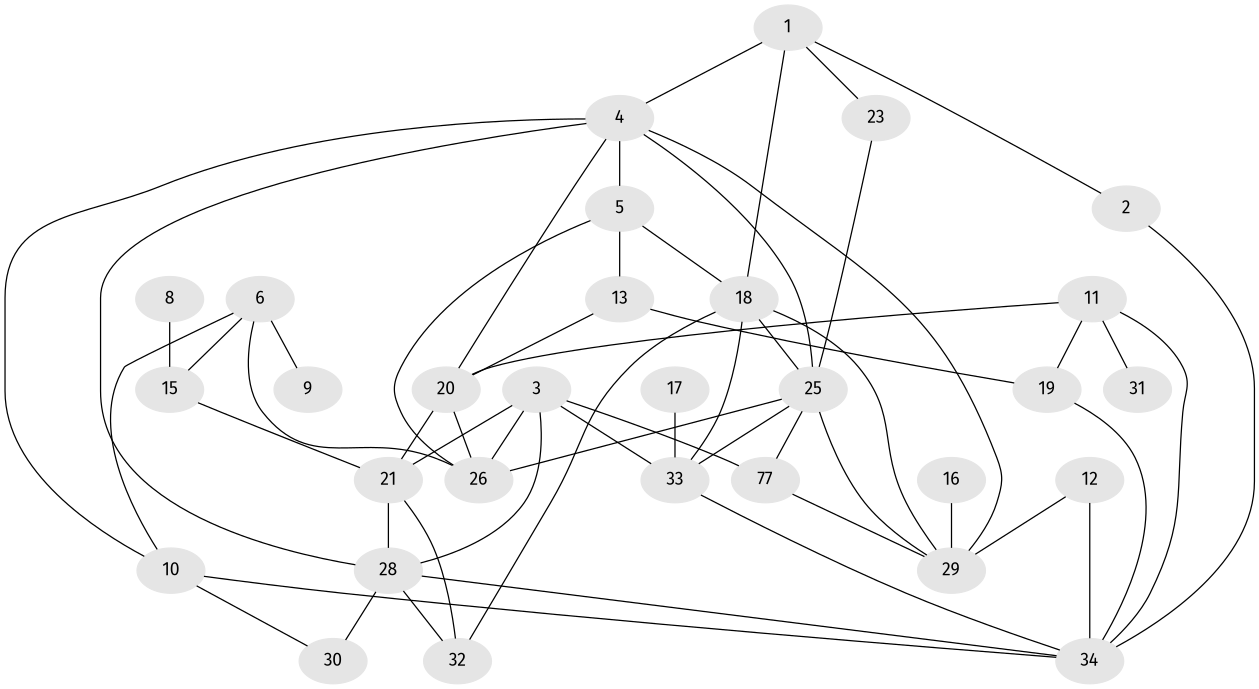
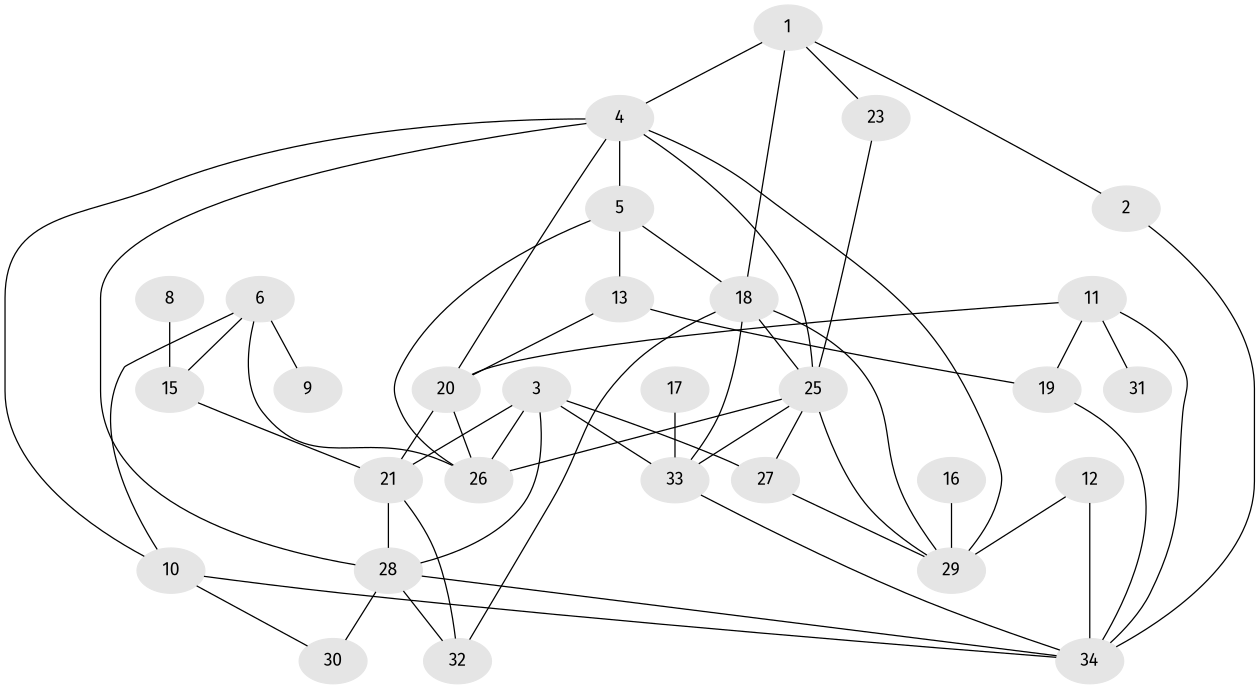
node "77": label "77" -> "27"
